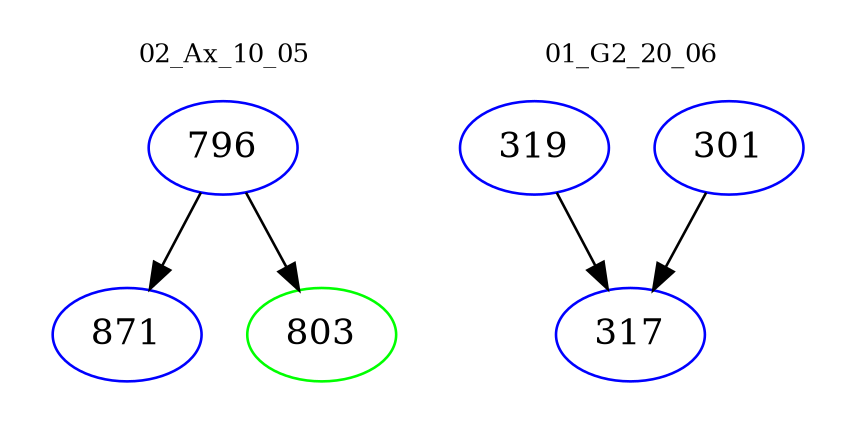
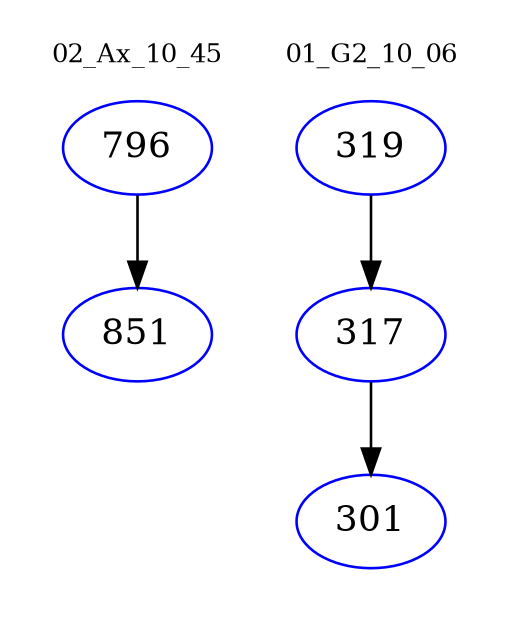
cluster "02_Ax_10_05": label "02_Ax_10_05" -> "02_Ax_10_45"
cluster "01_G2_20_06": label "01_G2_20_06" -> "01_G2_10_06"
edge "301" -> "317": reversed
node "871": label "871" -> "851"
node "803": removed
